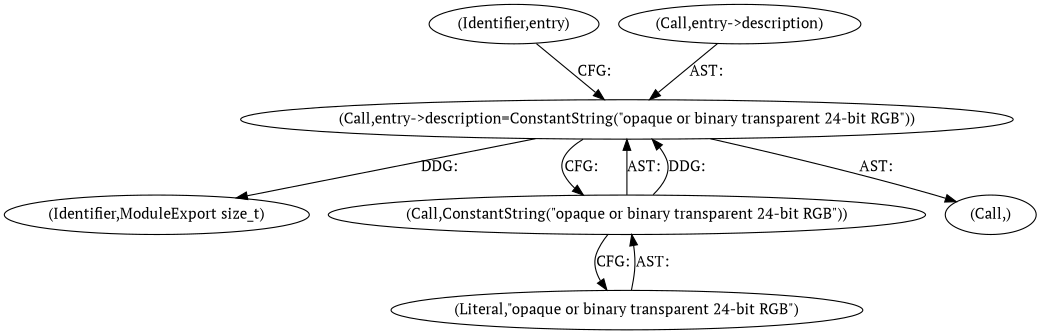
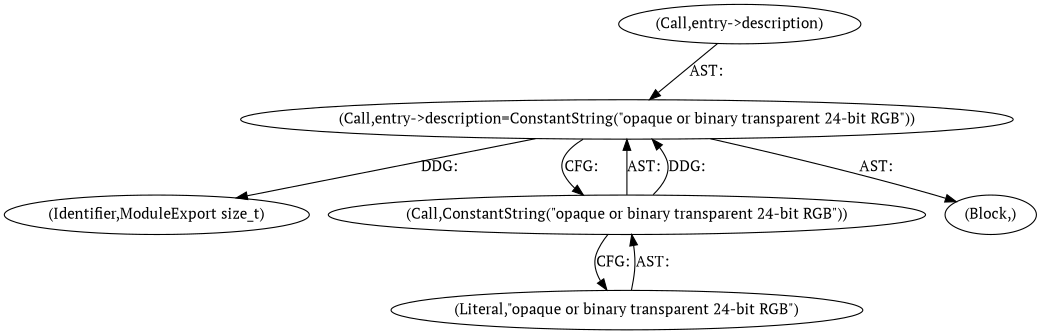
node "(Identifier,entry)": removed
node "(Call,)": label "(Call,)" -> "(Block,)"
